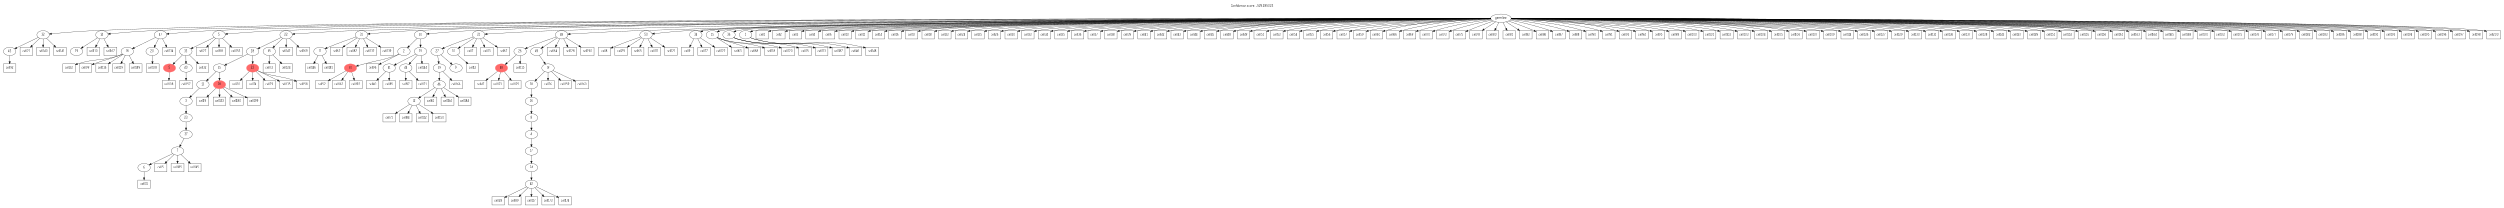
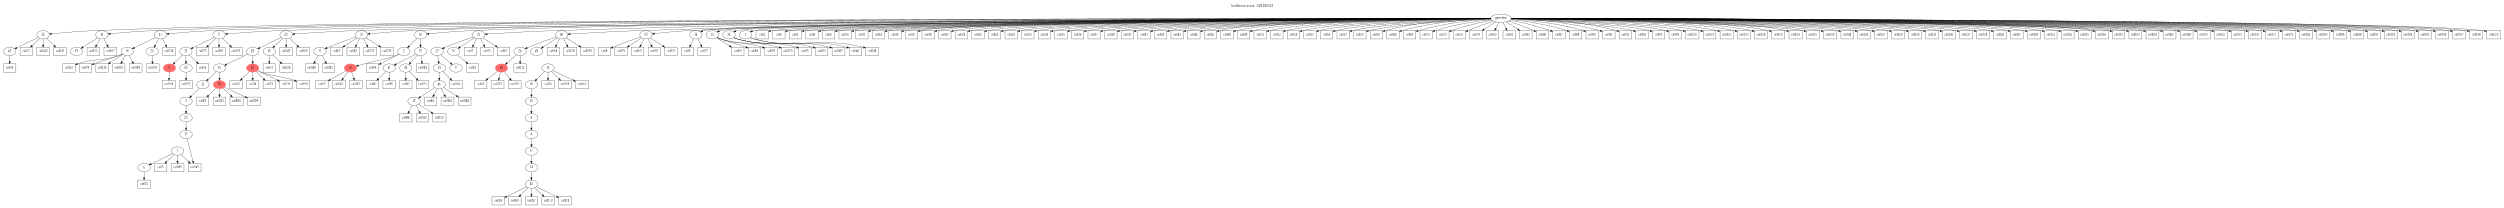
node "cell122": removed
edge "49" -> "19": removed
node "cell71": removed
edge "37" -> "7": now "37" -> "cell145"
